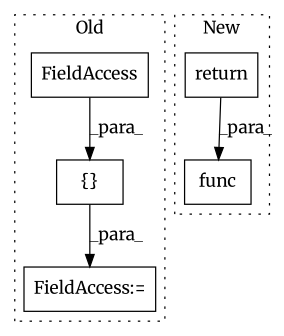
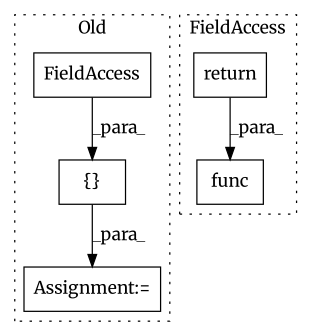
cluster "New": label "New" -> "FieldAccess"
node "FieldAccess:=": label "FieldAccess:=" -> "Assignment:="
